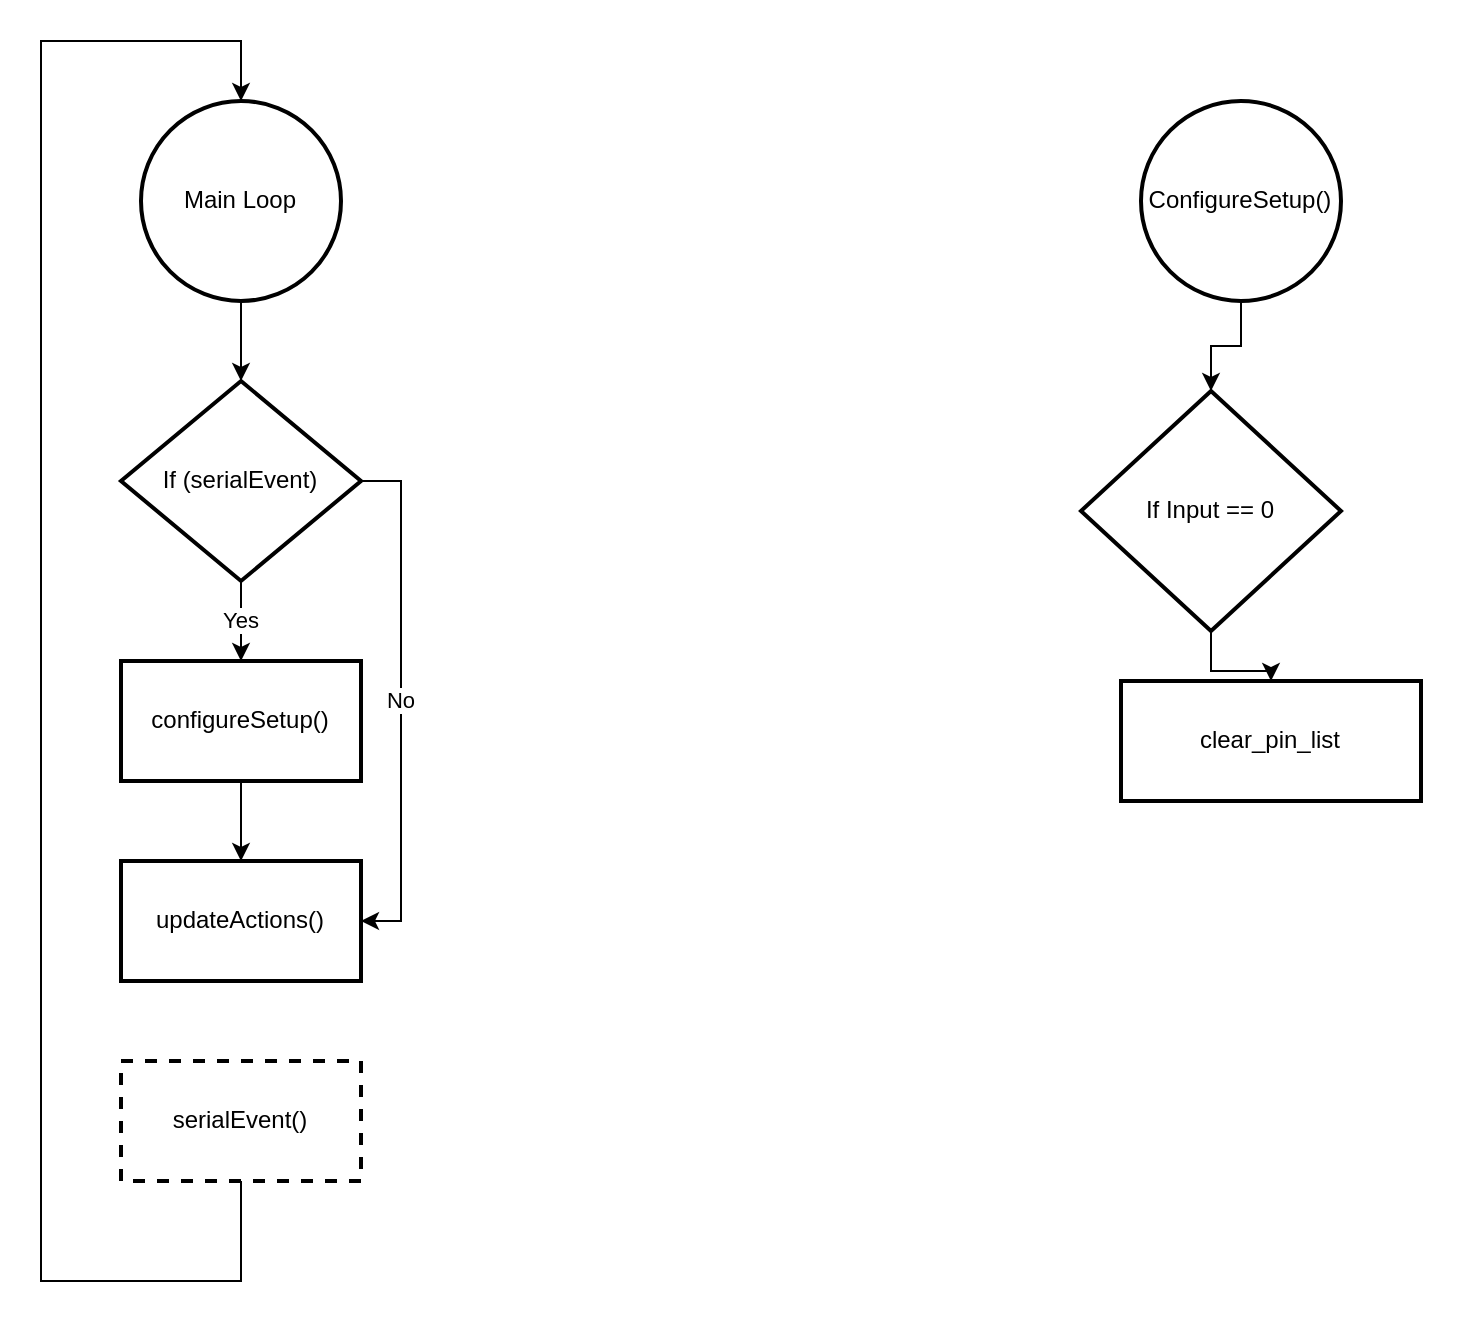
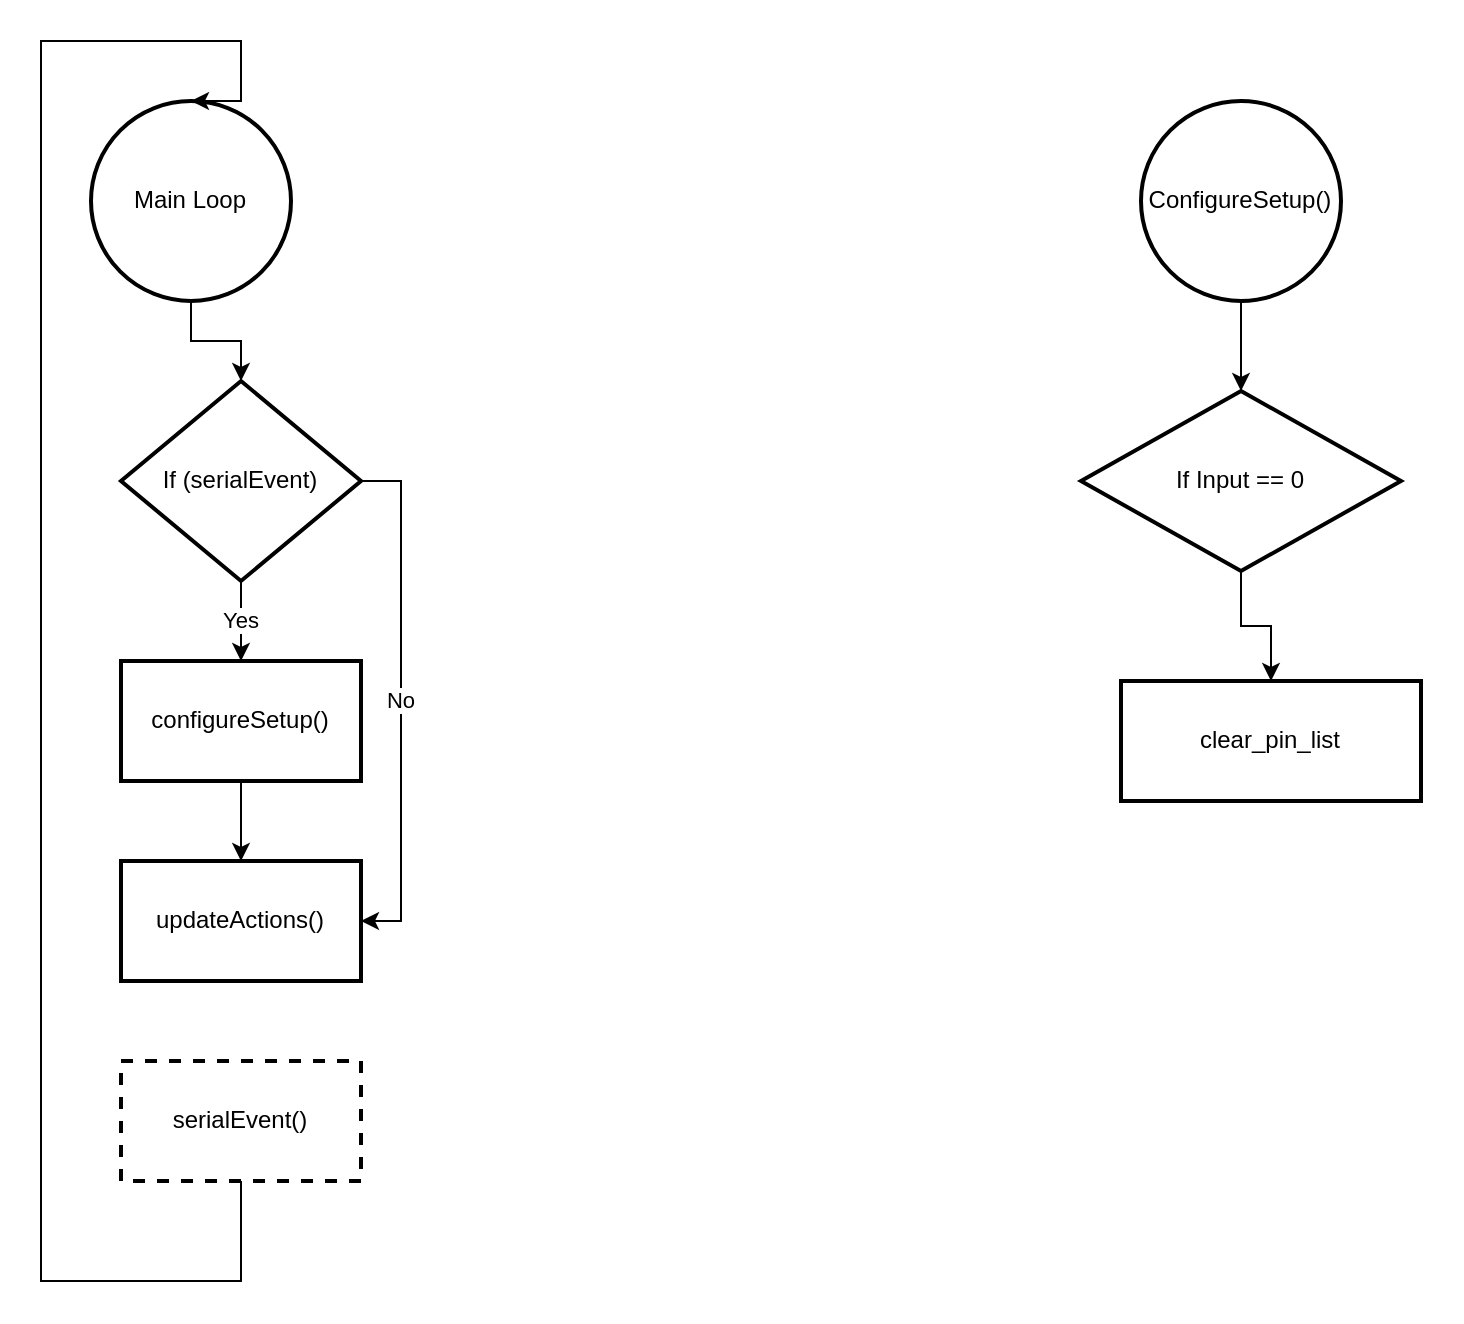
node "Main Loop": moved (241, 201) -> (191, 201)
node "If Input == 0": size 260x240 -> 320x180
